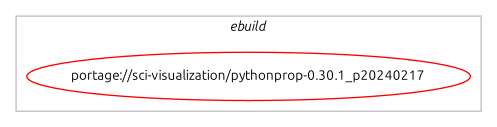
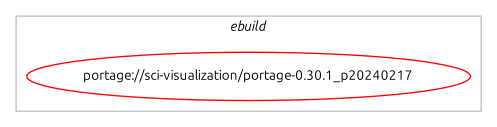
node "portage://sci-visualization/pythonprop-0.30.1_p20240217": label "portage://sci-visualization/pythonprop-0.30.1_p20240217" -> "portage://sci-visualization/portage-0.30.1_p20240217"
